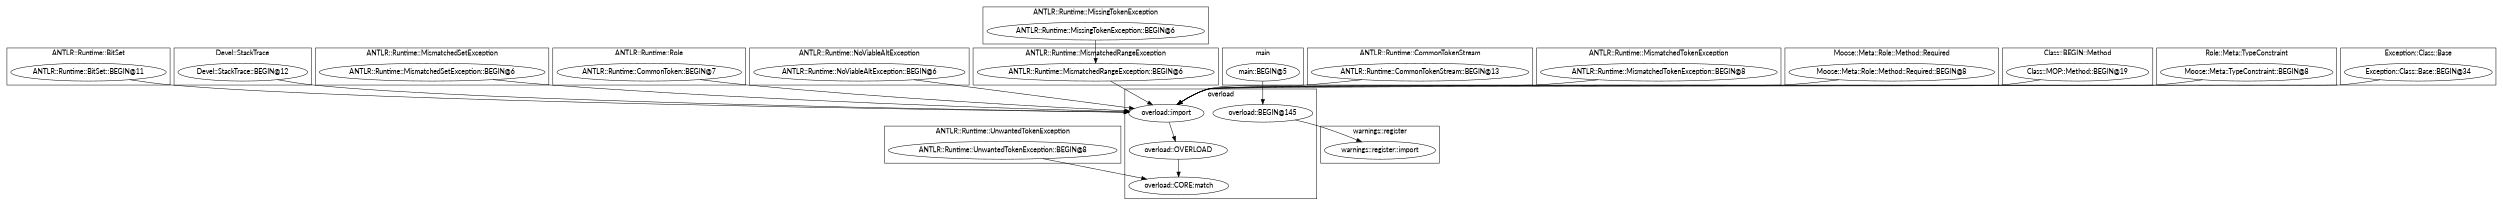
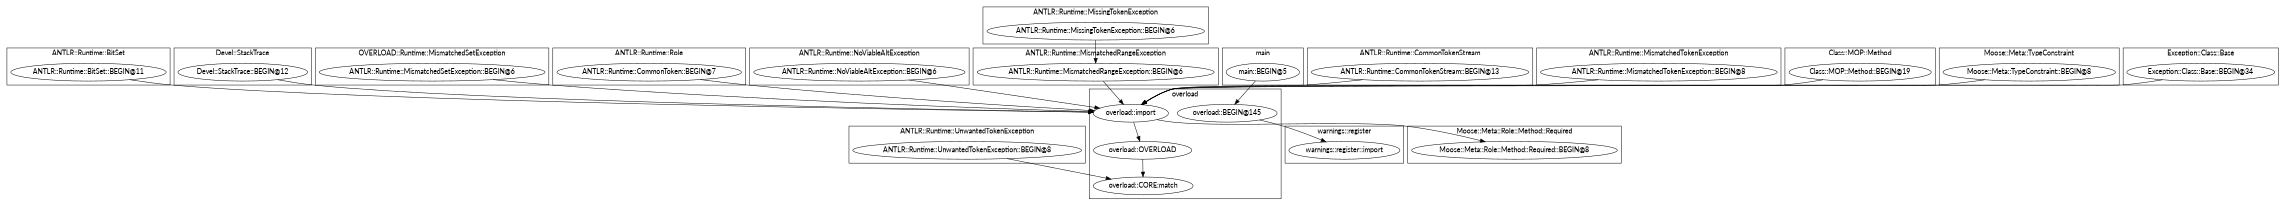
cluster "ANTLR::Runtime::MismatchedSetException": label "ANTLR::Runtime::MismatchedSetException" -> "OVERLOAD::Runtime::MismatchedSetException"
cluster "Class::BEGIN::Method": label "Class::BEGIN::Method" -> "Class::MOP::Method"
cluster "Role::Meta::TypeConstraint": label "Role::Meta::TypeConstraint" -> "Moose::Meta::TypeConstraint"
edge "Moose::Meta::Role::Method::Required::BEGIN@8" -> "overload::import": reversed
